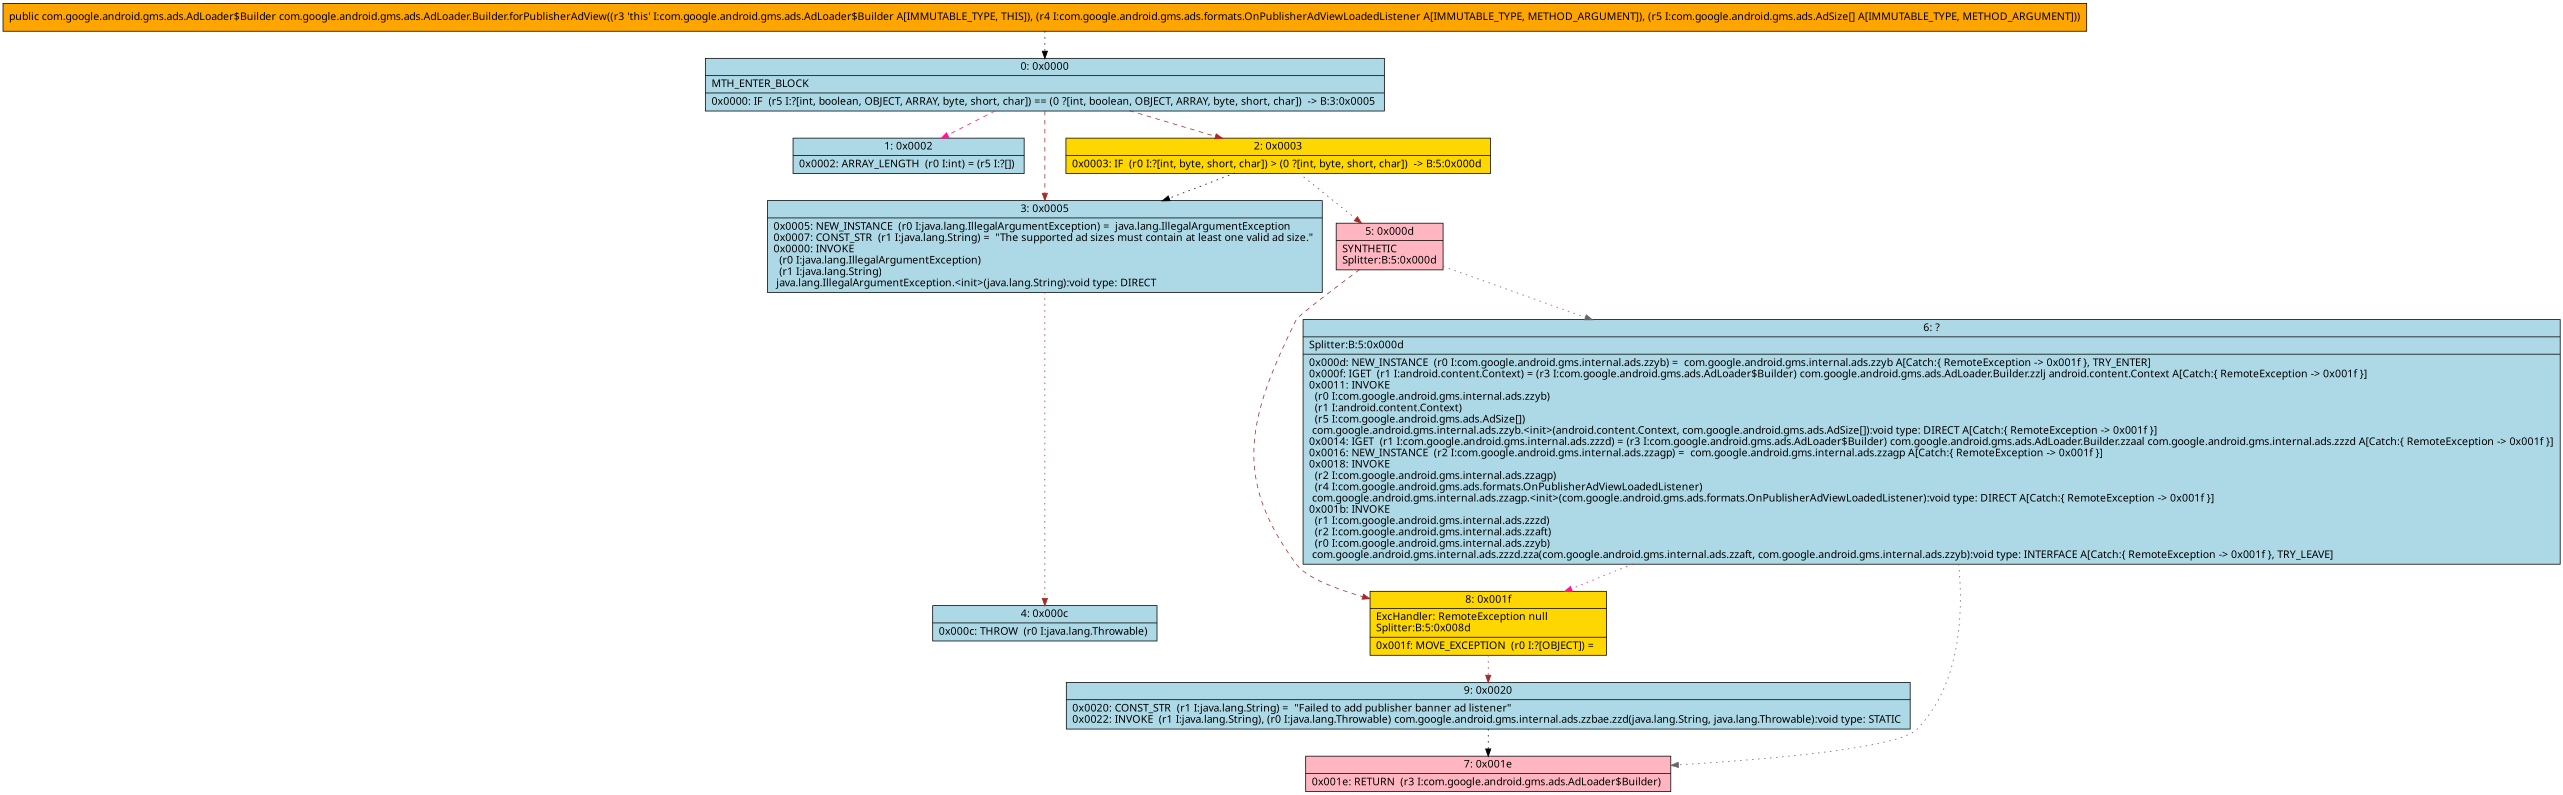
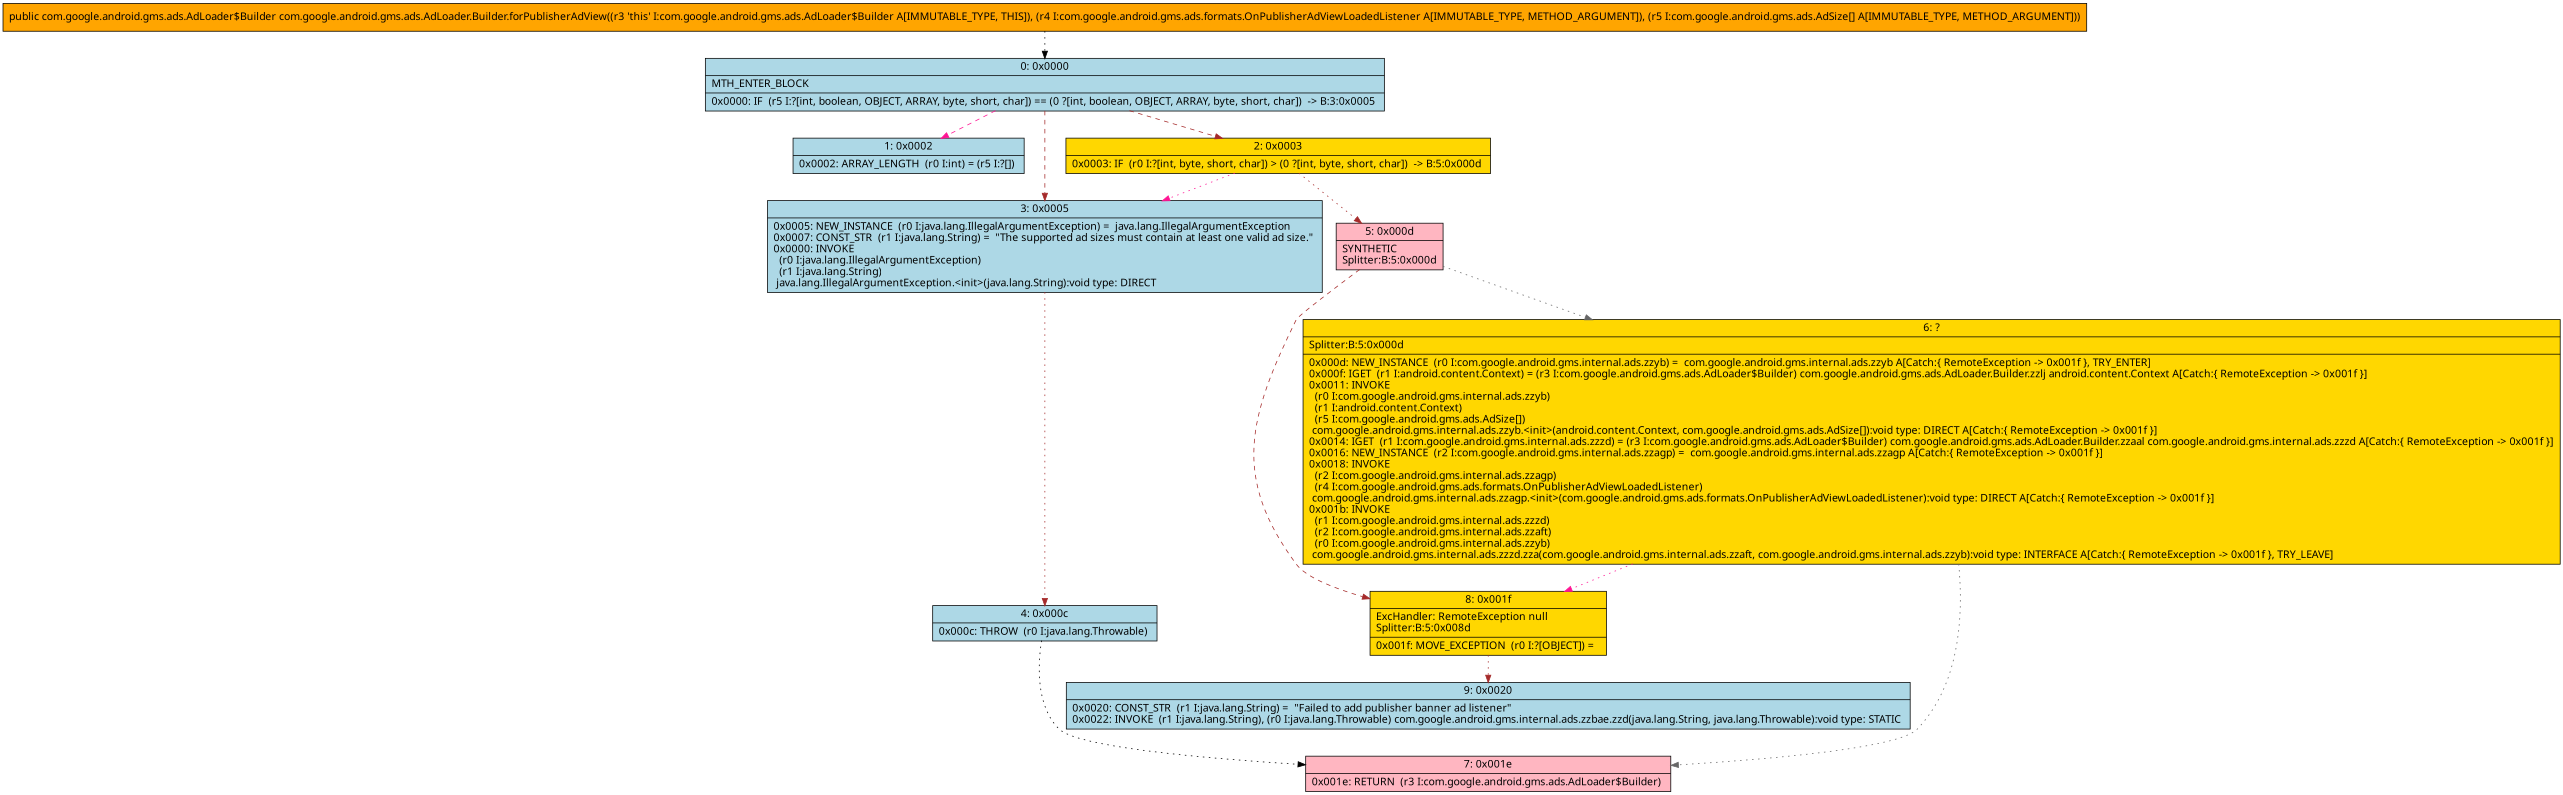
edge "2: 0x0003" -> "3: 0x0005": color black -> deeppink
node "6: ?": fillcolor lightblue -> gold
edge "9: 0x0020" -> "7: 0x001e": now "4: 0x000c" -> "7: 0x001e"
